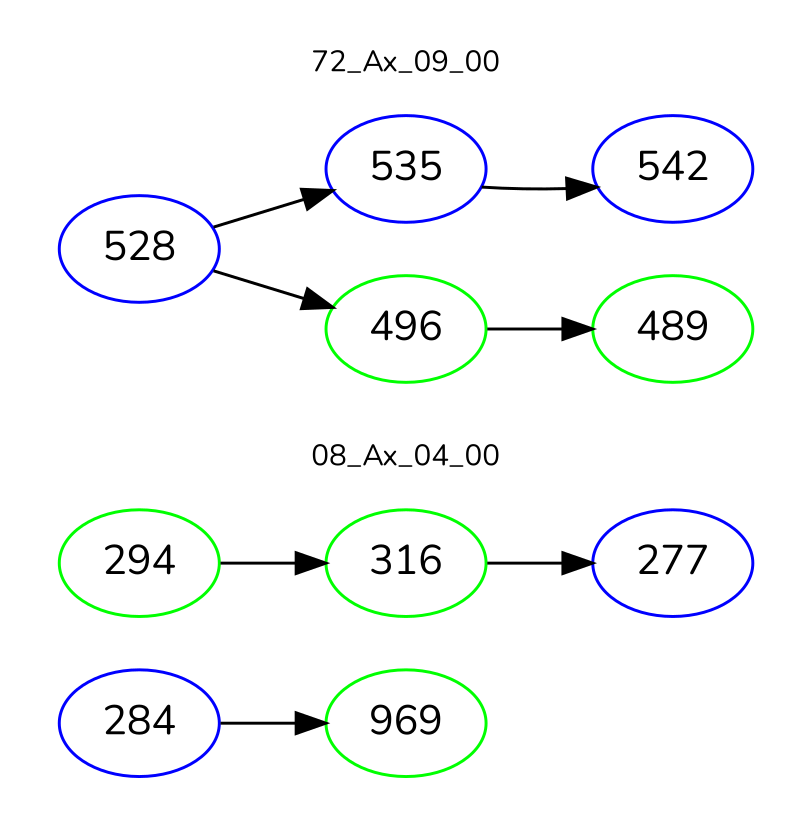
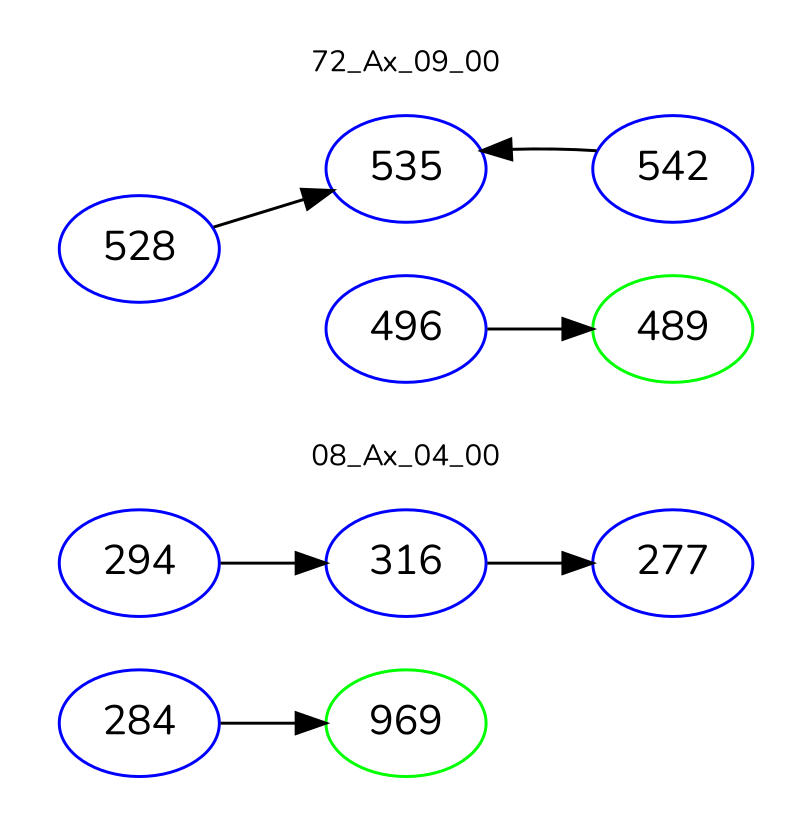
edge "535" -> "542": reversed
edge "528" -> "496": removed
node "496": color green -> blue
node "294": color green -> blue
node "316": color green -> blue
